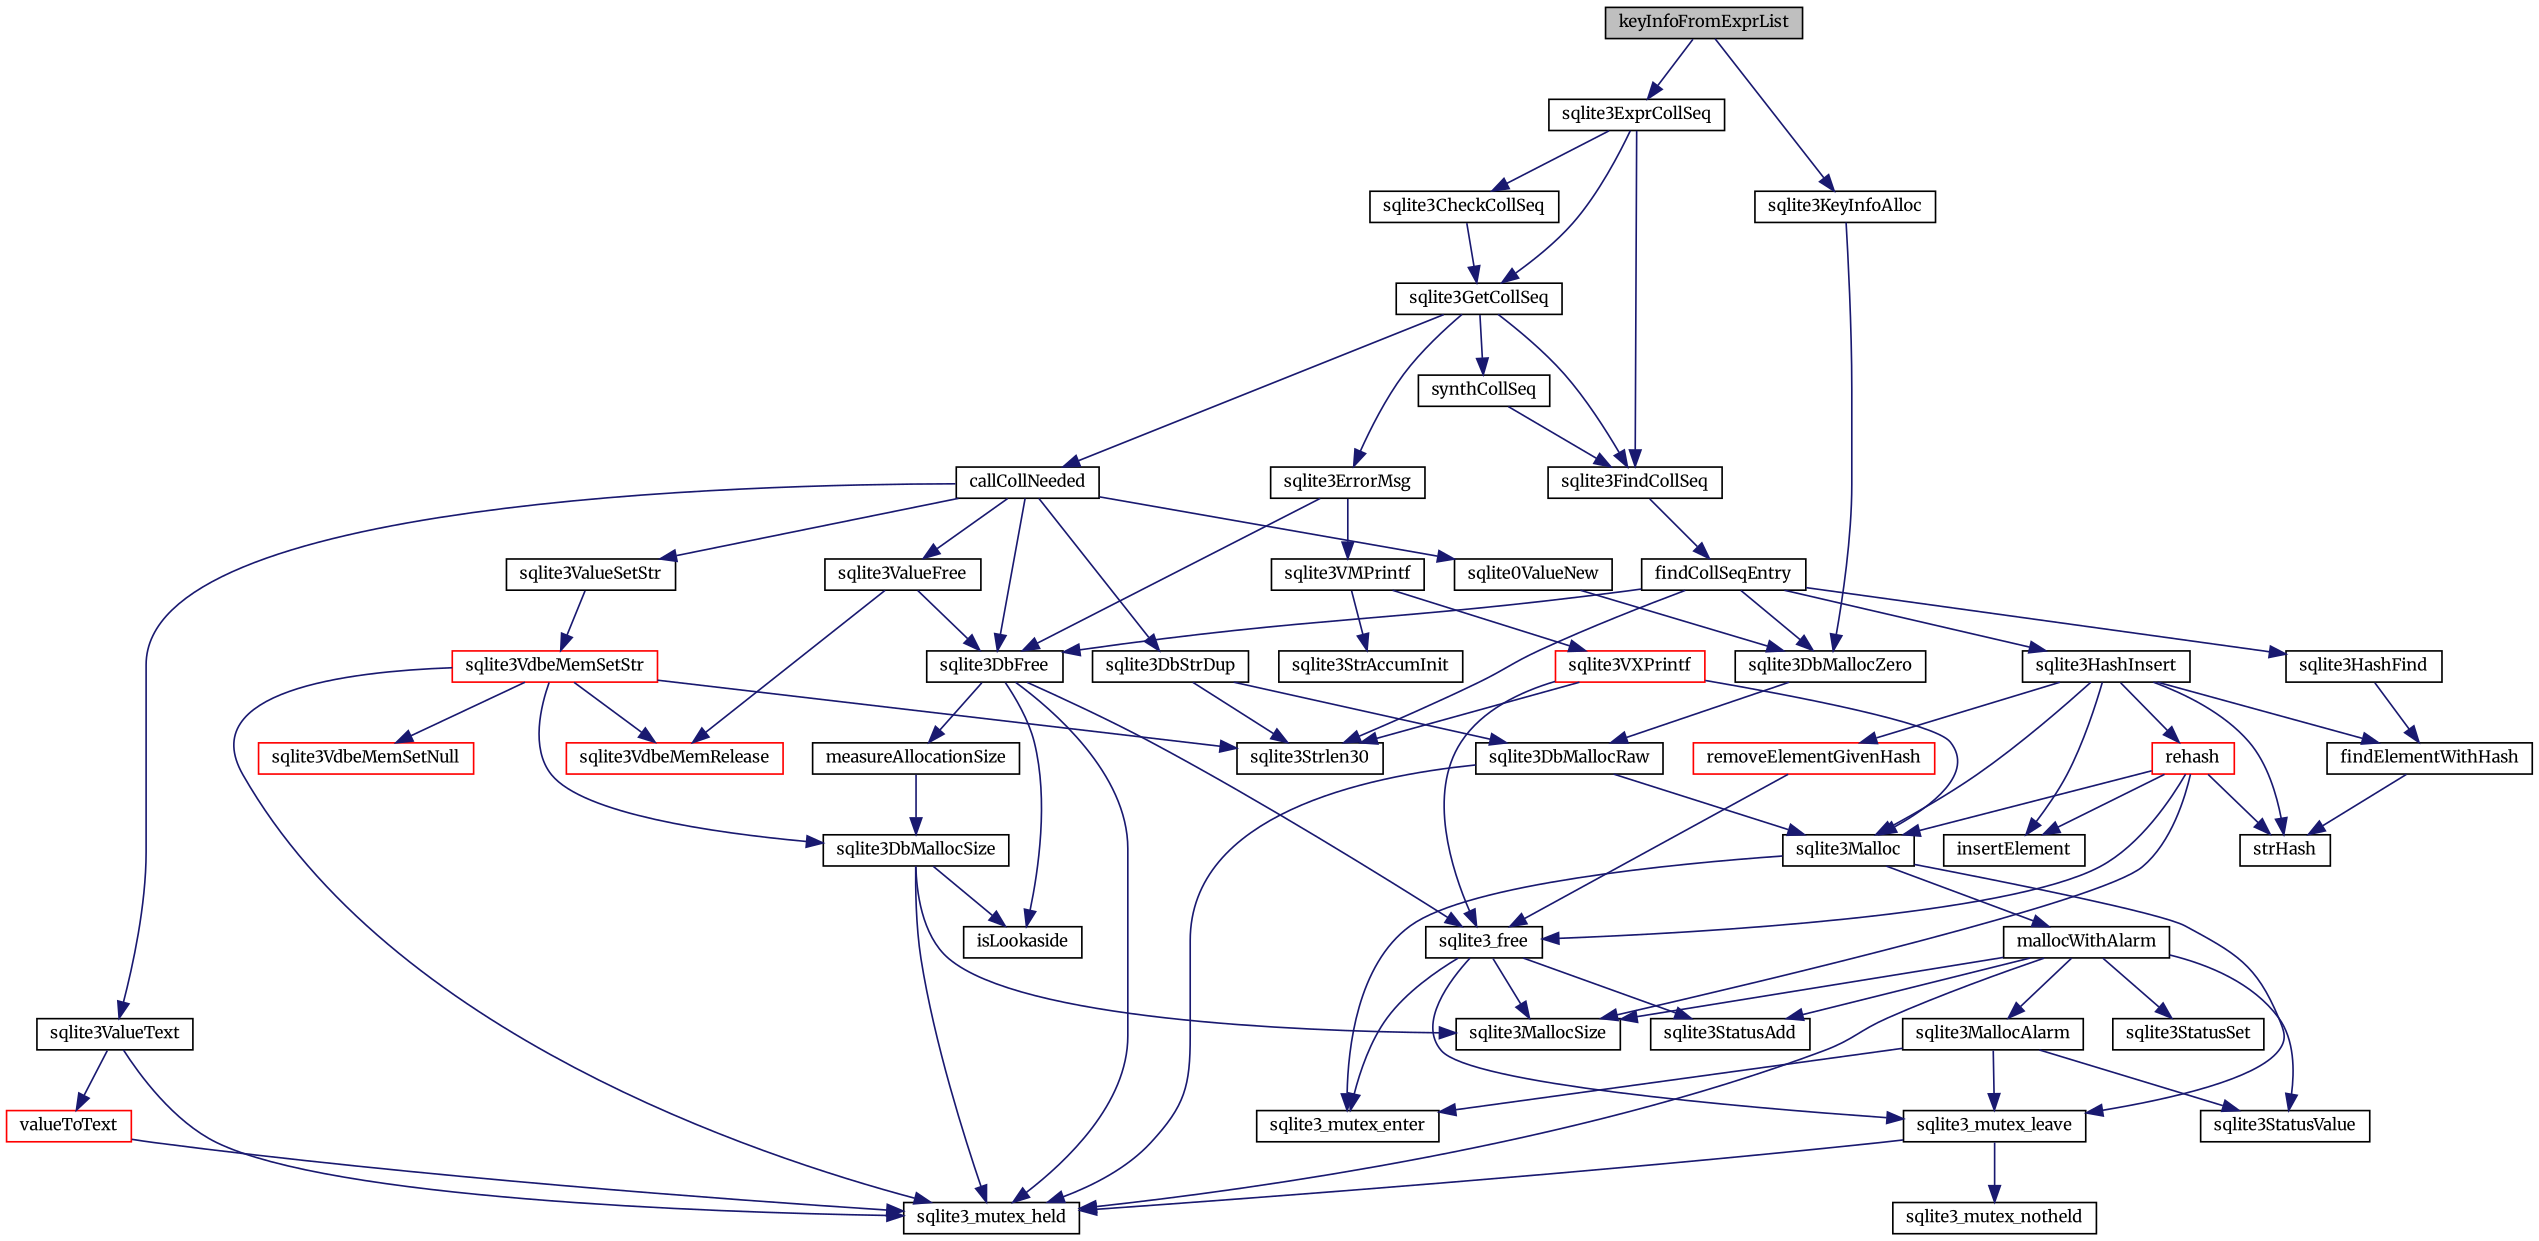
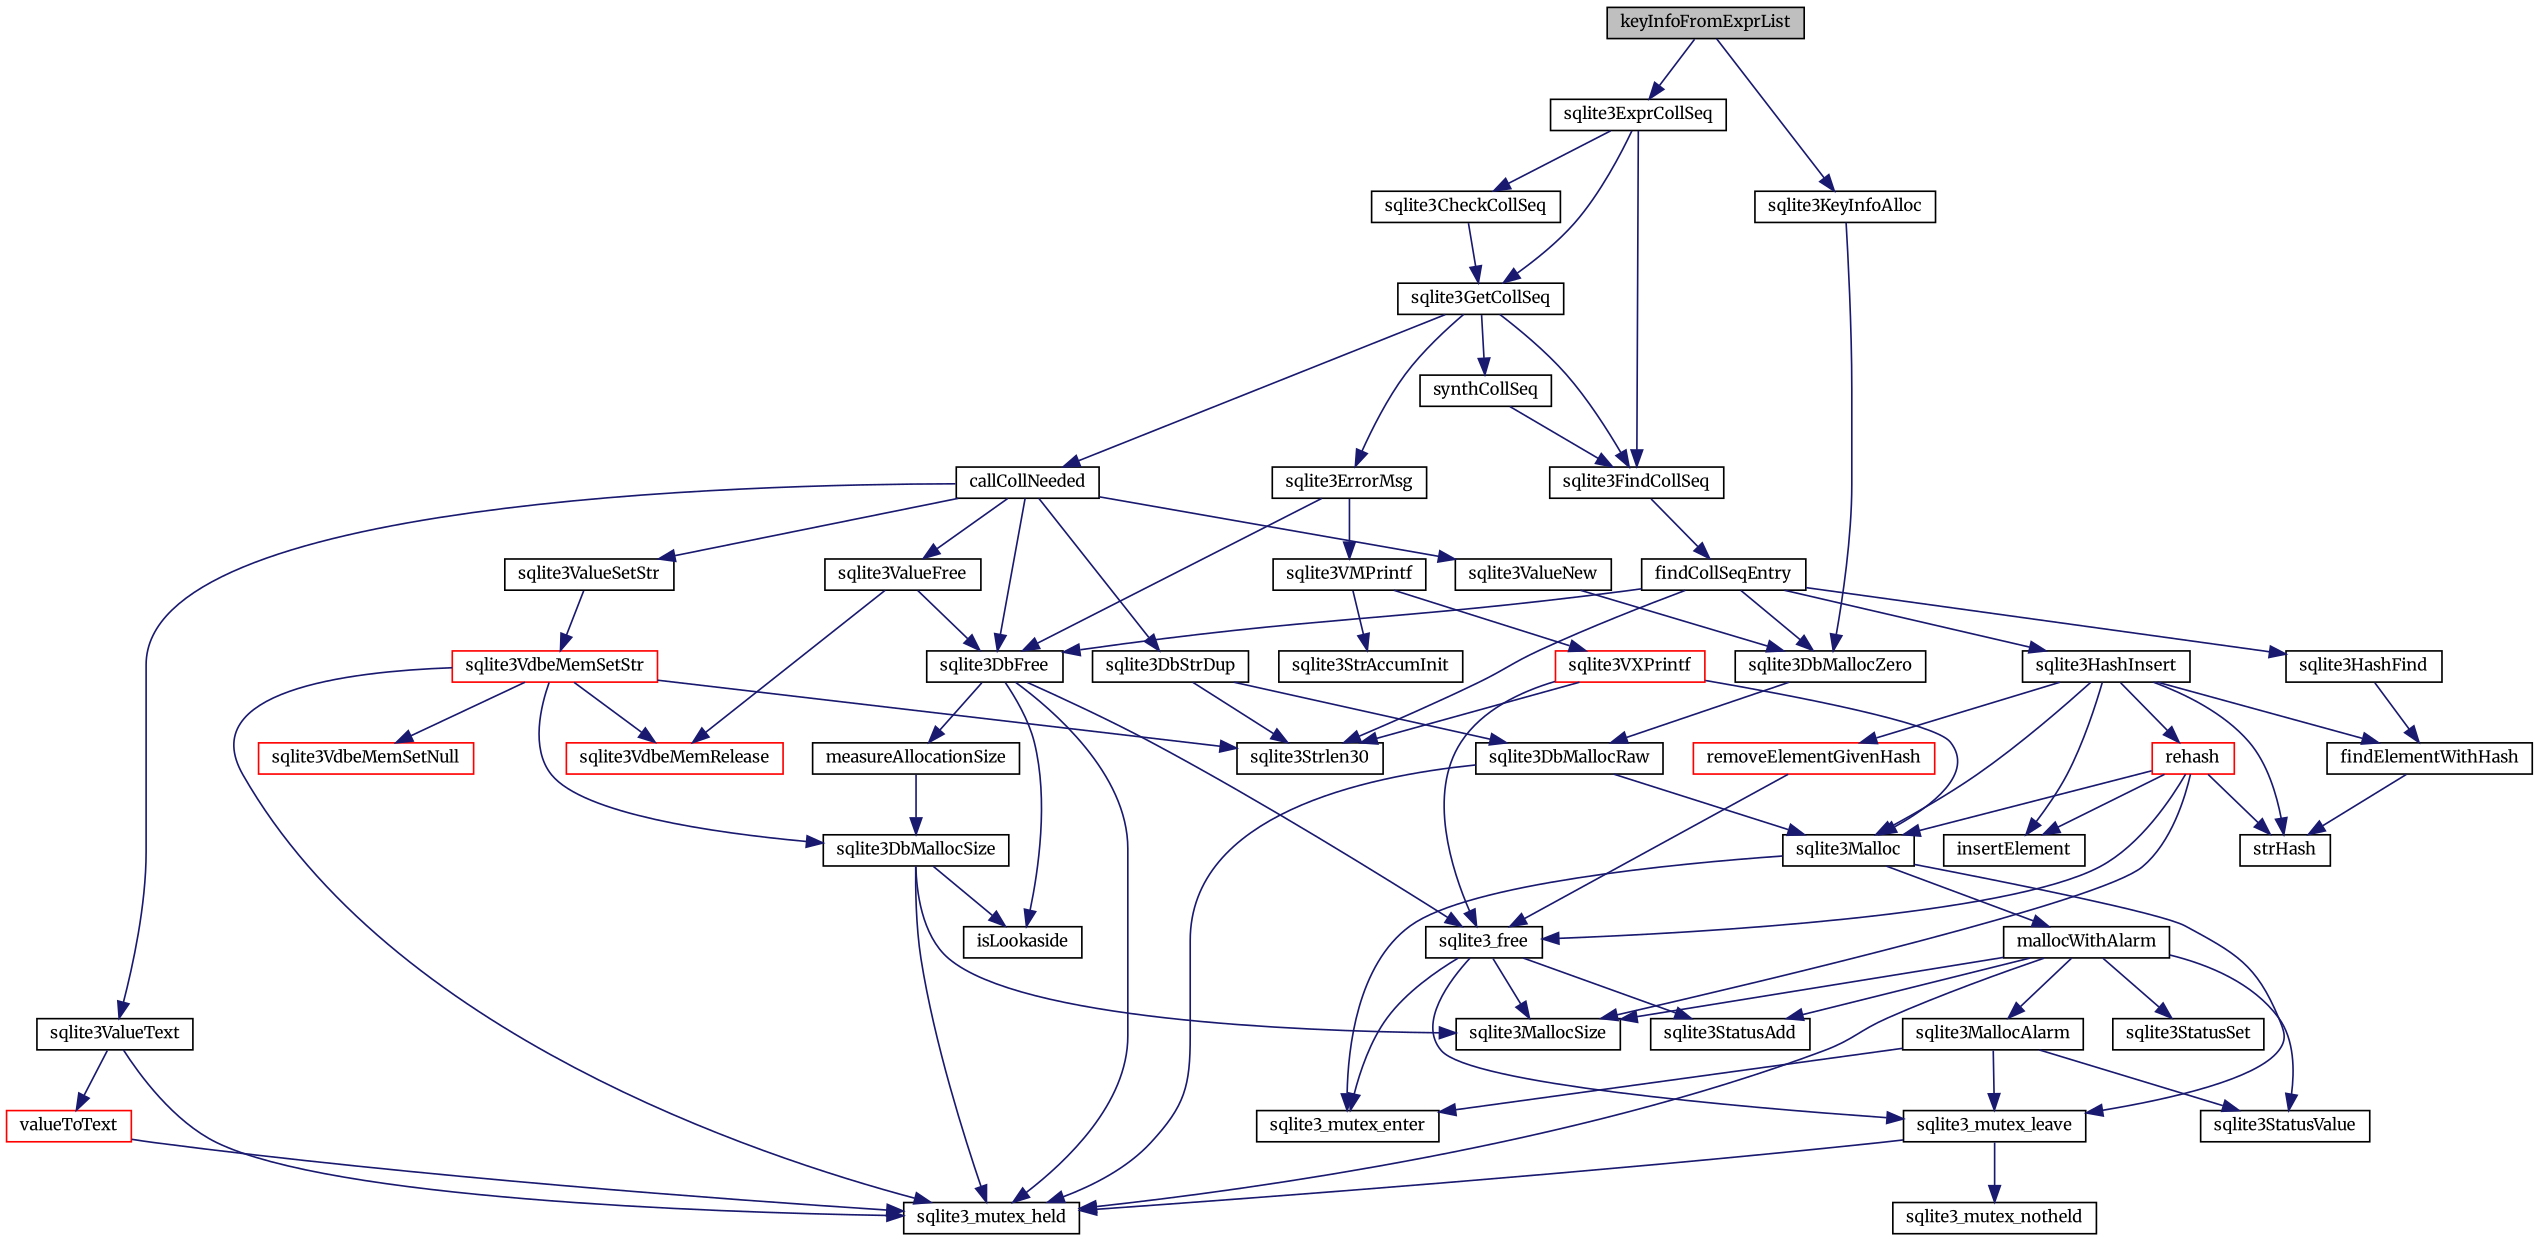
node "sqlite0ValueNew": label "sqlite0ValueNew" -> "sqlite3ValueNew"
